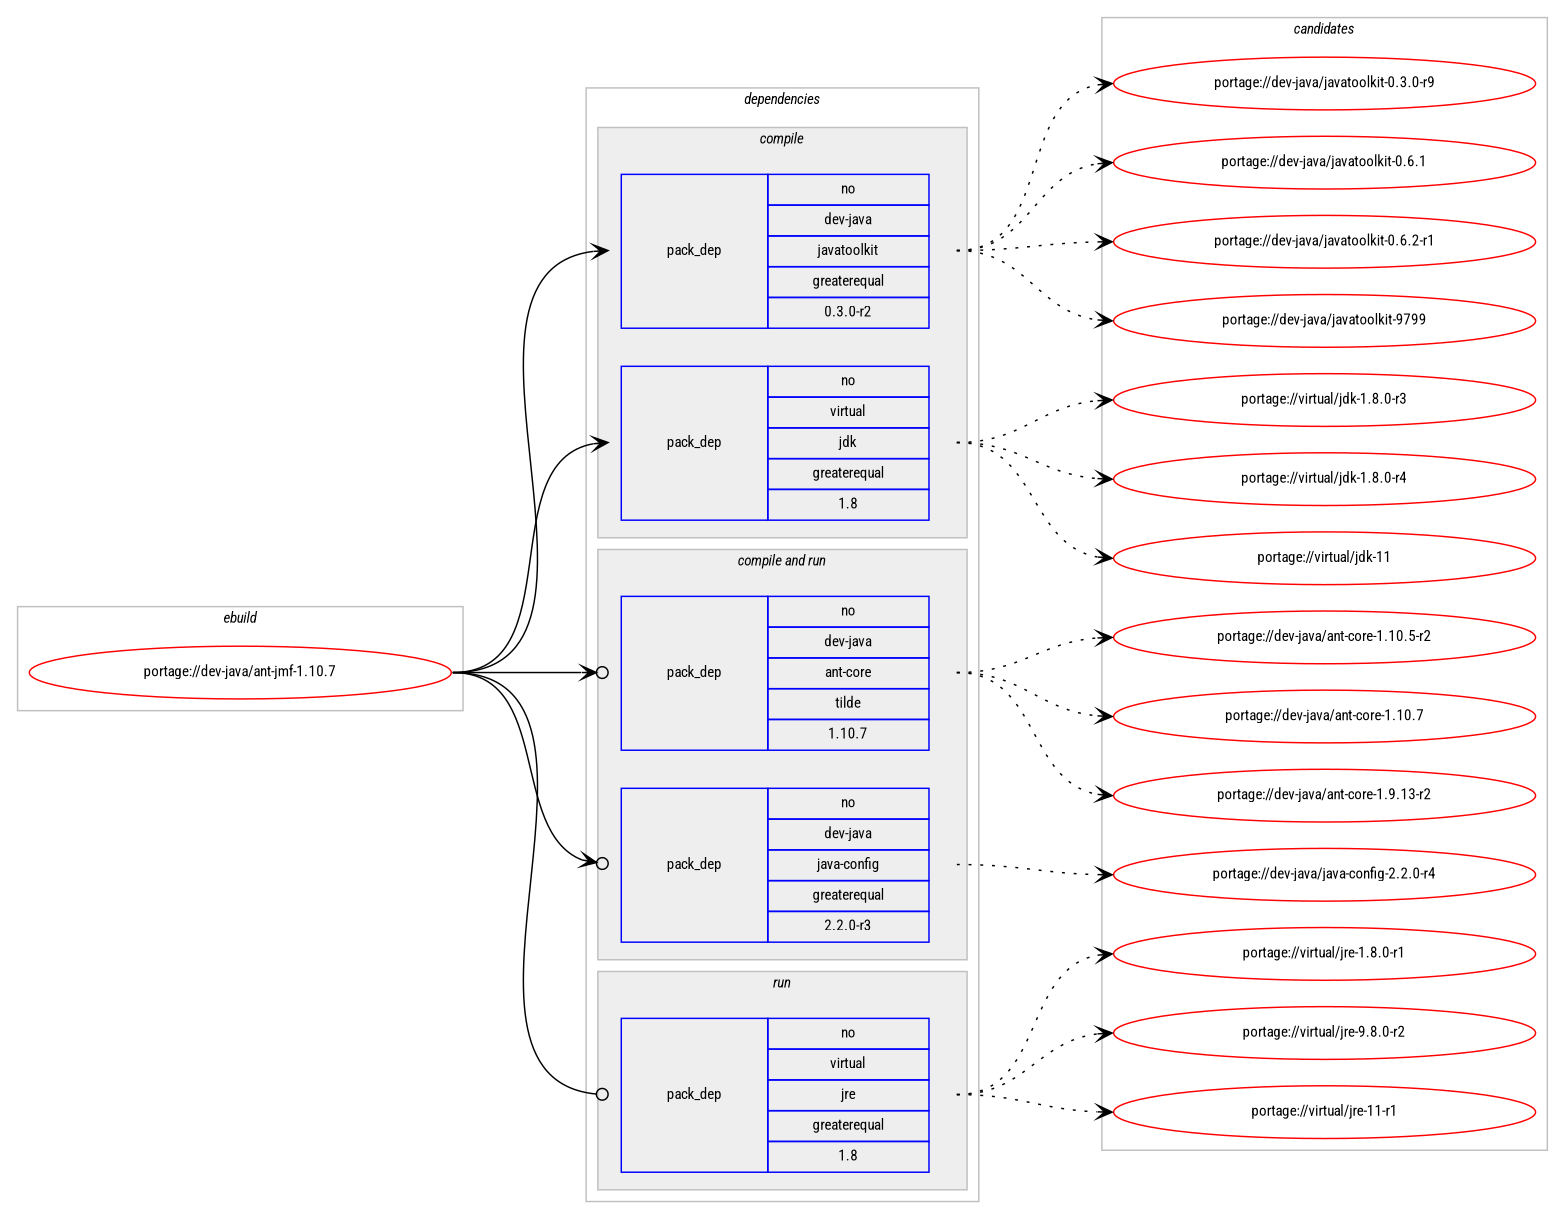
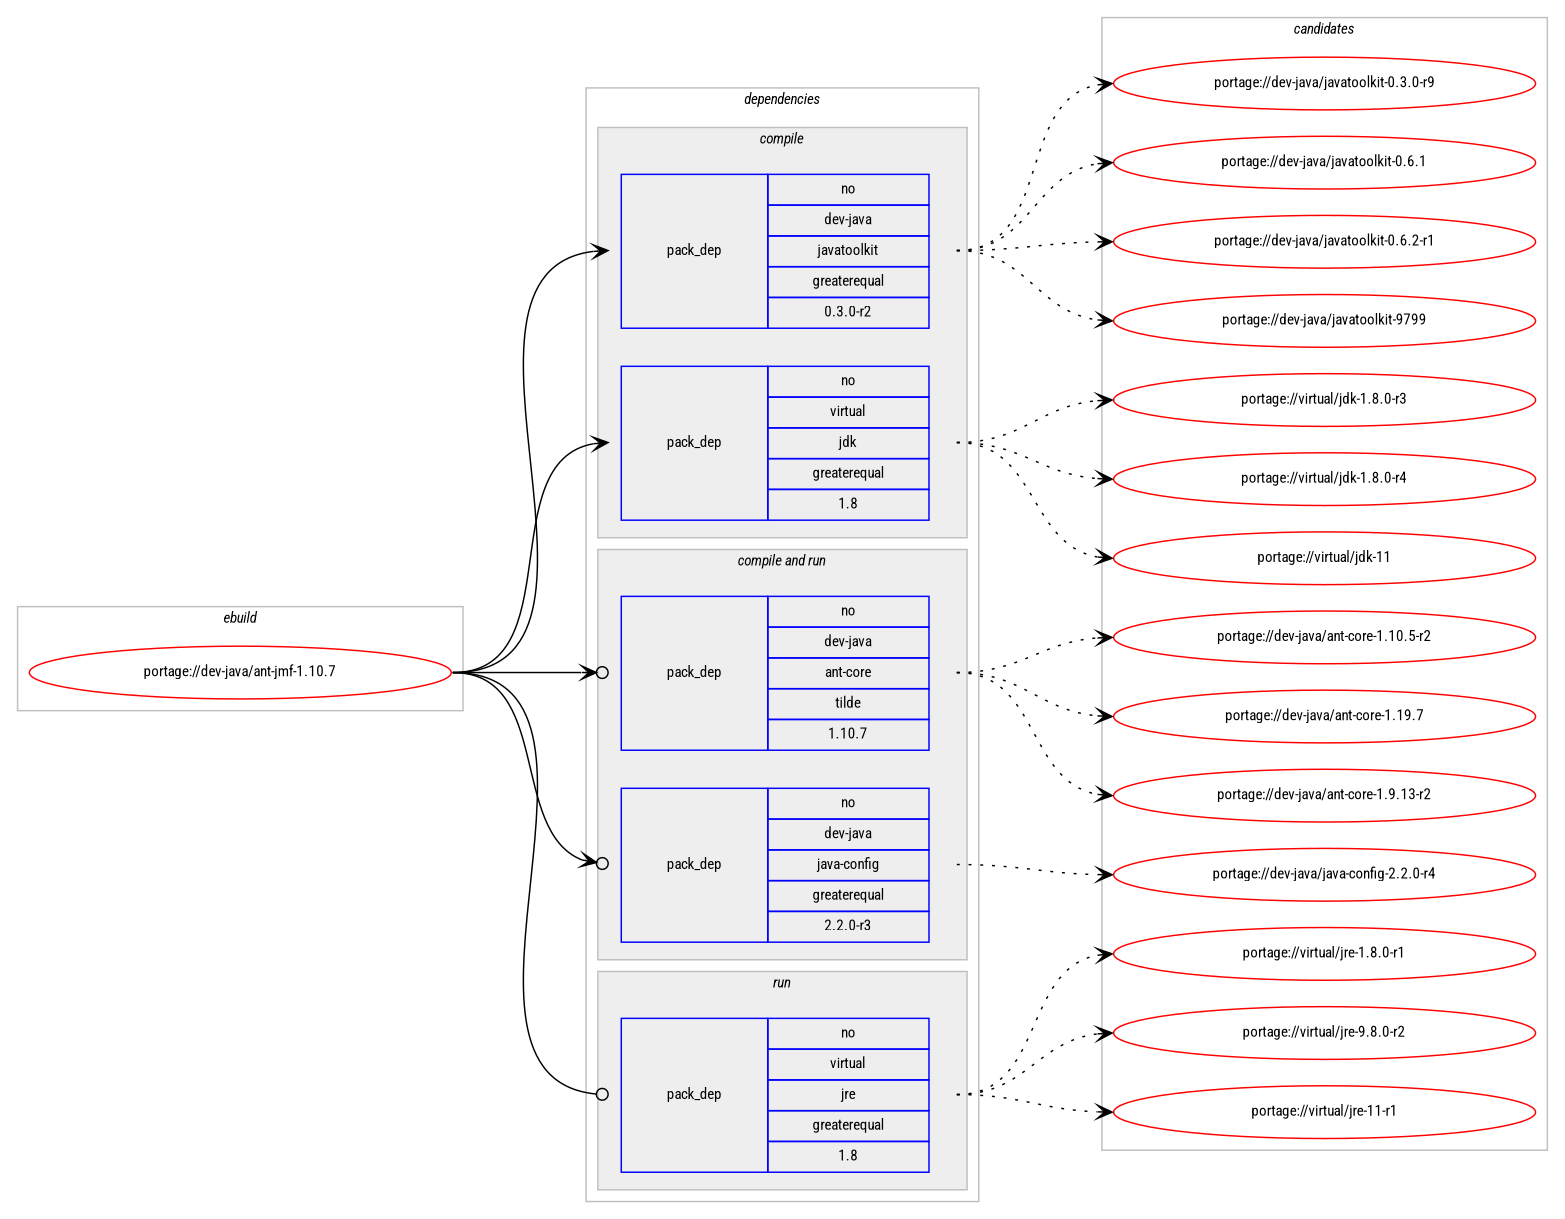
node "portage://dev-java/ant-core-1.10.7": label "portage://dev-java/ant-core-1.10.7" -> "portage://dev-java/ant-core-1.19.7"
